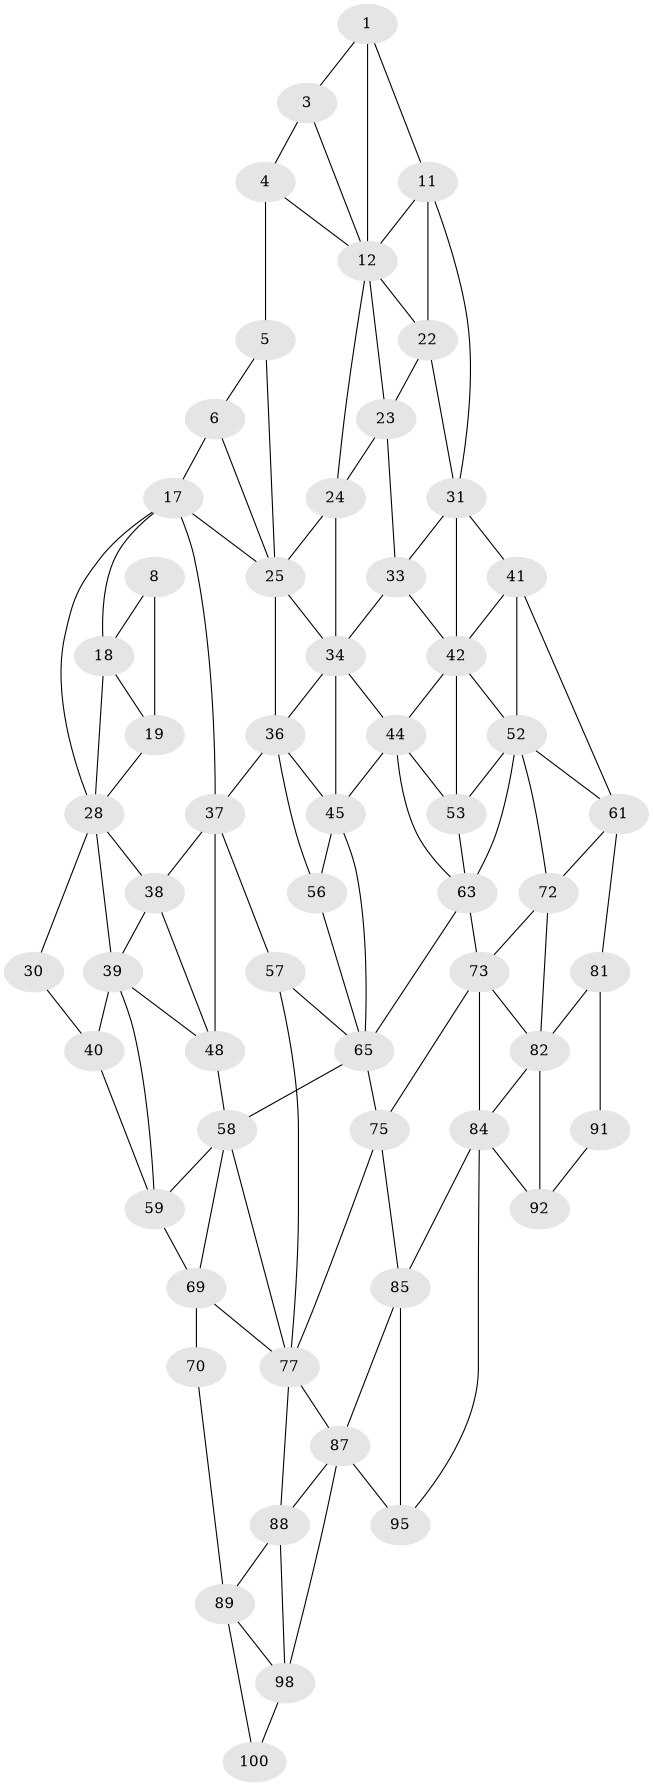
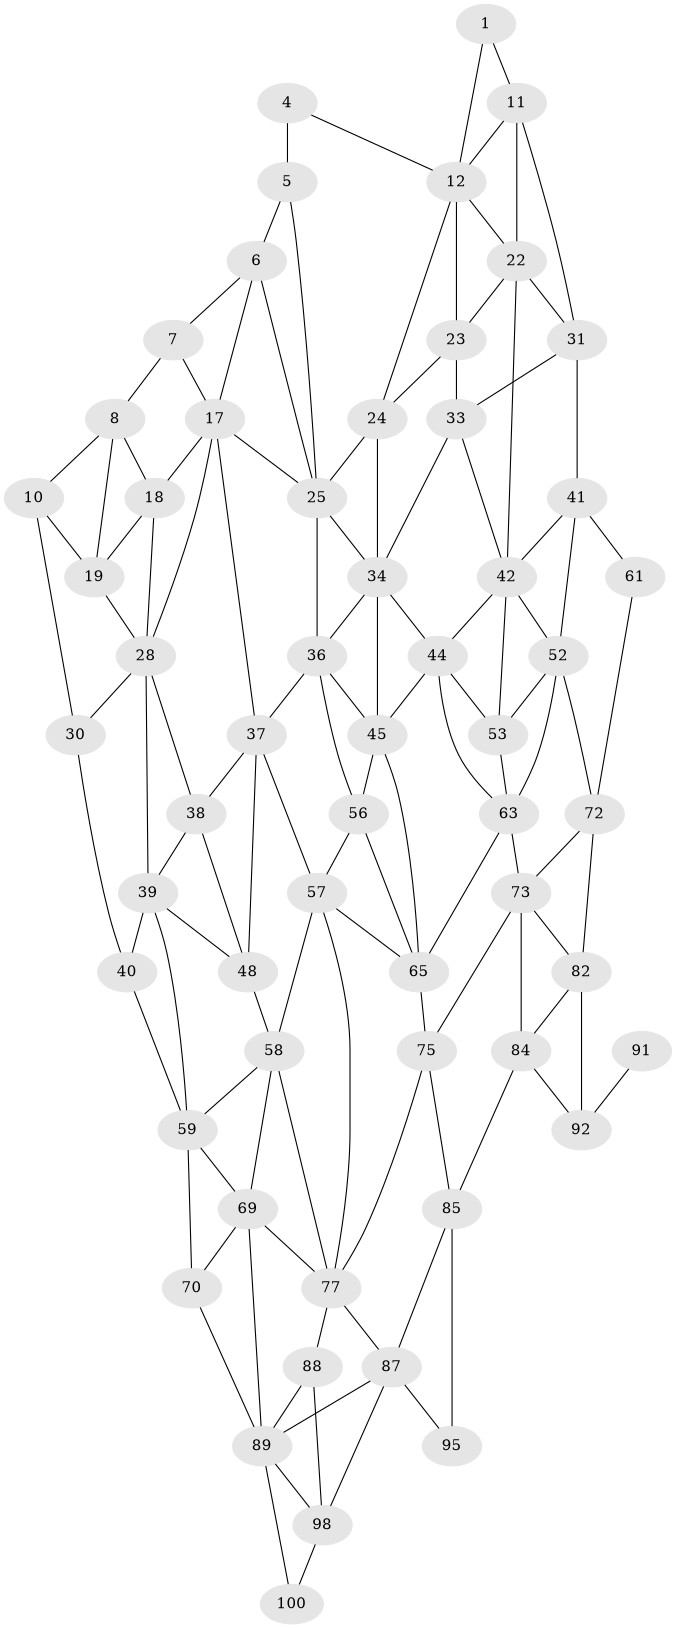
node "3": removed
node "7": added
node "10": added
edge "31" -- "42": now "22" -- "42"
edge "52" -- "61": removed
edge "56" -- "57": added
node "81": removed
edge "65" -- "58": now "57" -- "58"
edge "59" -- "70": added
edge "69" -- "89": added
edge "84" -- "95": removed
edge "87" -- "88": now "87" -- "89"
